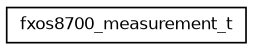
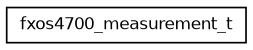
node "fxos8700_measurement_t": label "fxos8700_measurement_t" -> "fxos4700_measurement_t"
